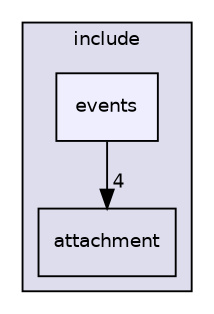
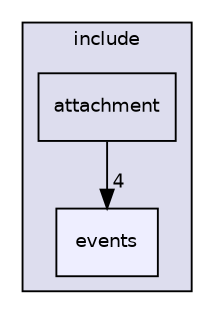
edge "events" -> "attachment": reversed
